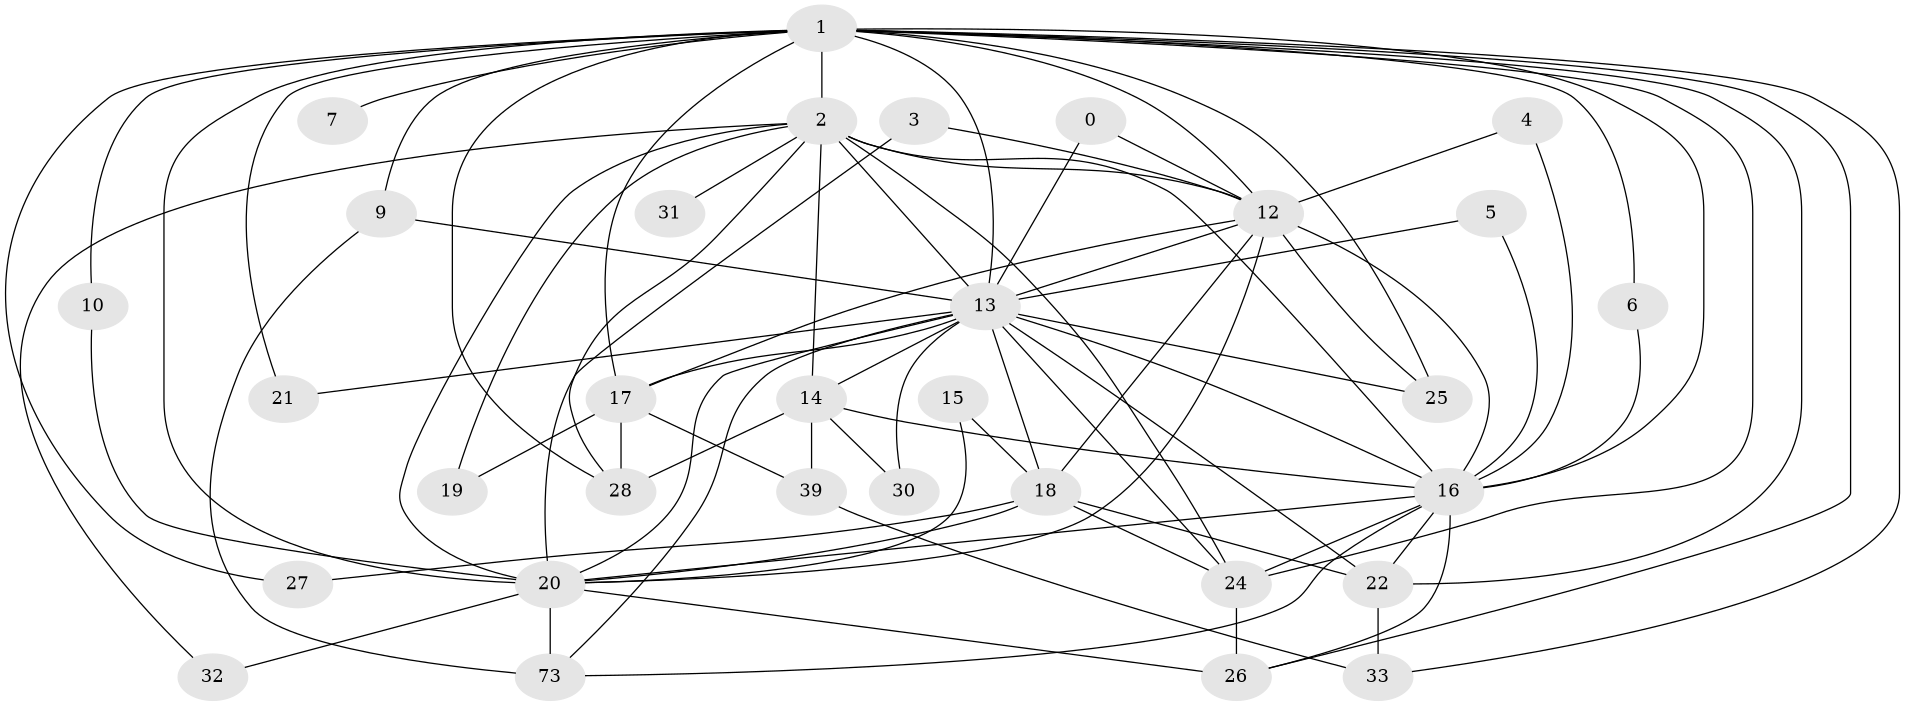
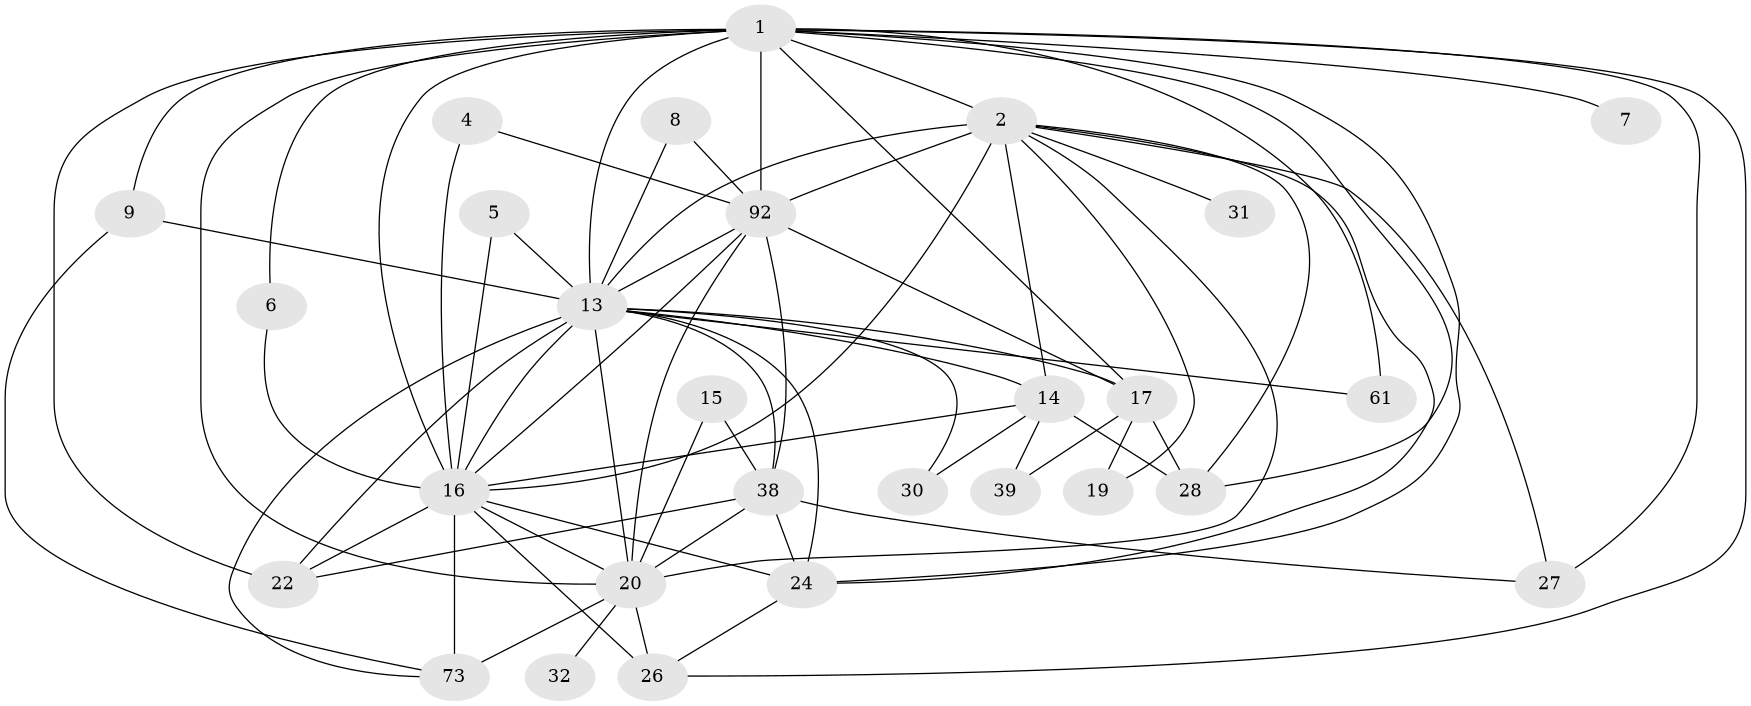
node "3": removed
node "0": label "0" -> "8"
edge "2" -- "32": now "2" -- "27"
node "12": label "12" -> "92"
node "10": removed
node "21": label "21" -> "61"
node "25": removed
node "18": label "18" -> "38"
node "33": removed
